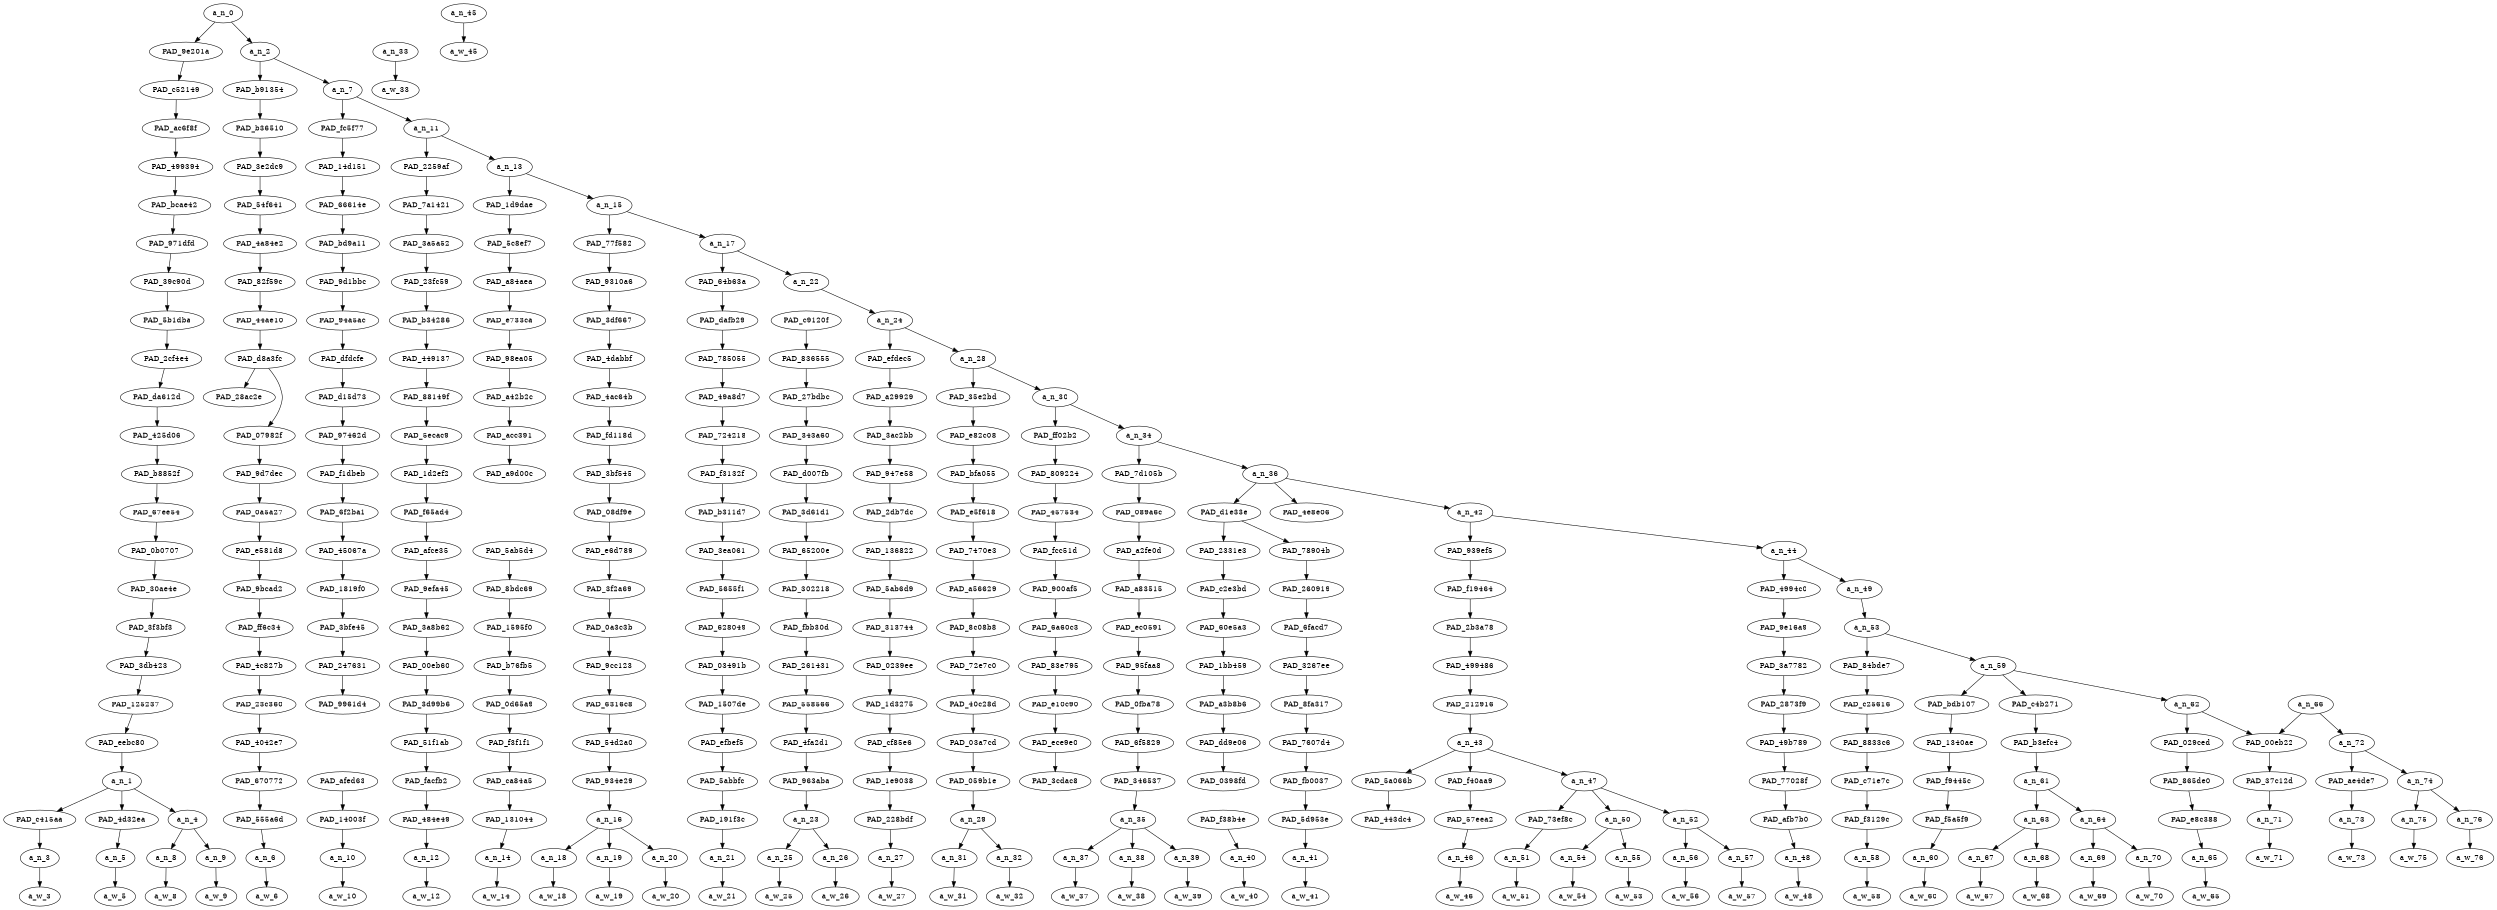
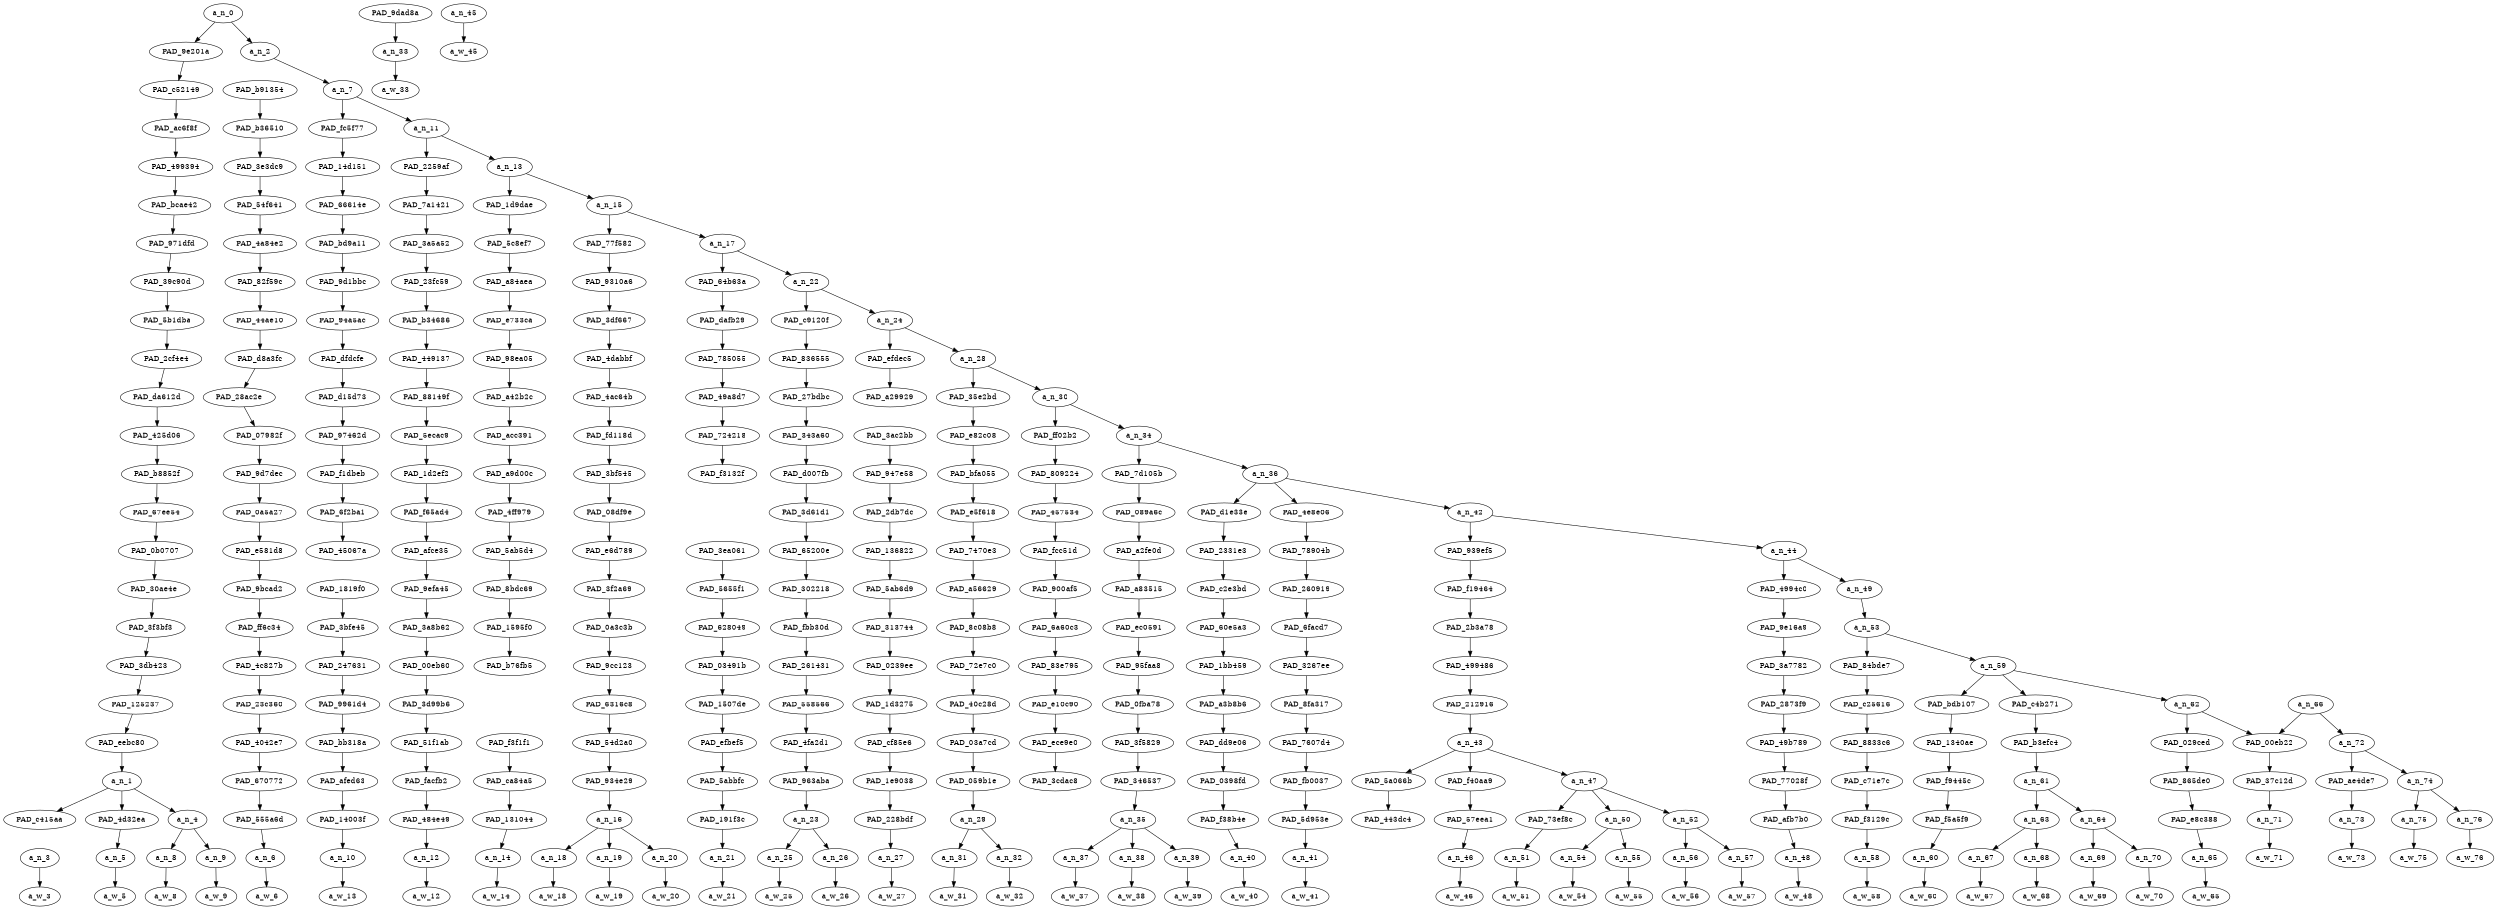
node "PAD_9dad8a": added
edge "a_n_2" -> "PAD_b91354": removed
node "PAD_3e2dc9": label "PAD_3e2dc9" -> "PAD_3e3dc9"
edge "a_n_22" -> "PAD_c9120f": added
node "PAD_b34286": label "PAD_b34286" -> "PAD_b34686"
edge "PAD_d8a3fc" -> "PAD_07982f": now "PAD_28ac2e" -> "PAD_07982f"
edge "PAD_a29929" -> "PAD_3ac2bb": removed
node "PAD_4ff979": added
node "PAD_b311d7": removed
edge "PAD_d1e33e" -> "PAD_78904b": now "PAD_4e8e06" -> "PAD_78904b"
edge "PAD_45067a" -> "PAD_1819f0": removed
node "PAD_0d65a9": removed
node "PAD_bb318a": added
node "PAD_6f5829": label "PAD_6f5829" -> "PAD_3f5829"
edge "PAD_0398fd" -> "PAD_f38b4e": added
node "PAD_57eea2": label "PAD_57eea2" -> "PAD_57eea1"
edge "PAD_c415aa" -> "a_n_3": removed
node "a_w_10": label "a_w_10" -> "a_w_13"
node "a_w_53": label "a_w_53" -> "a_w_55"
